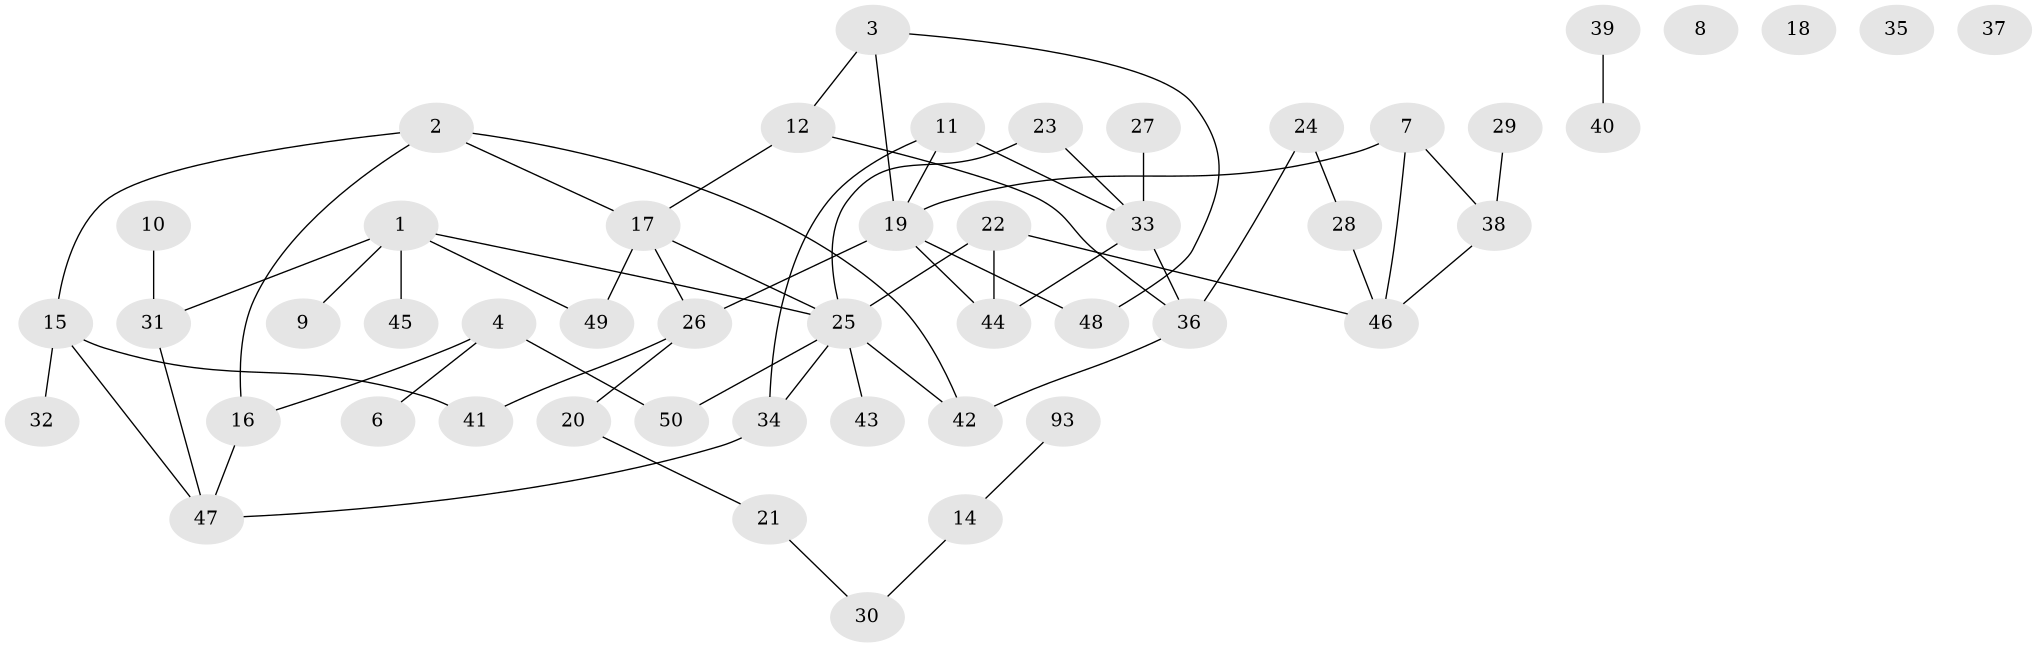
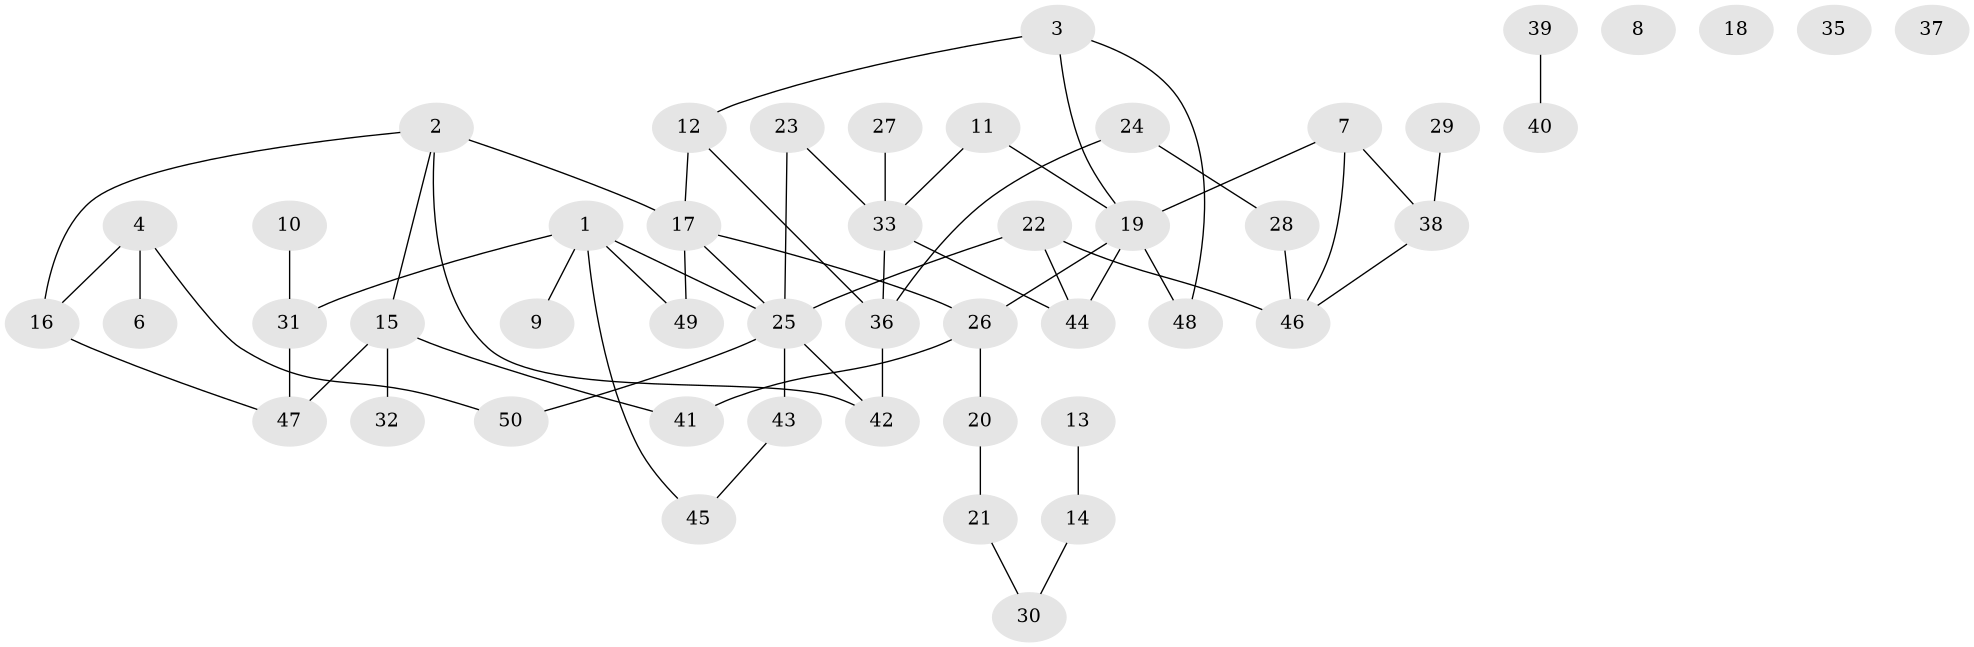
node "34": removed
node "93": label "93" -> "13"
edge "43" -- "45": added
